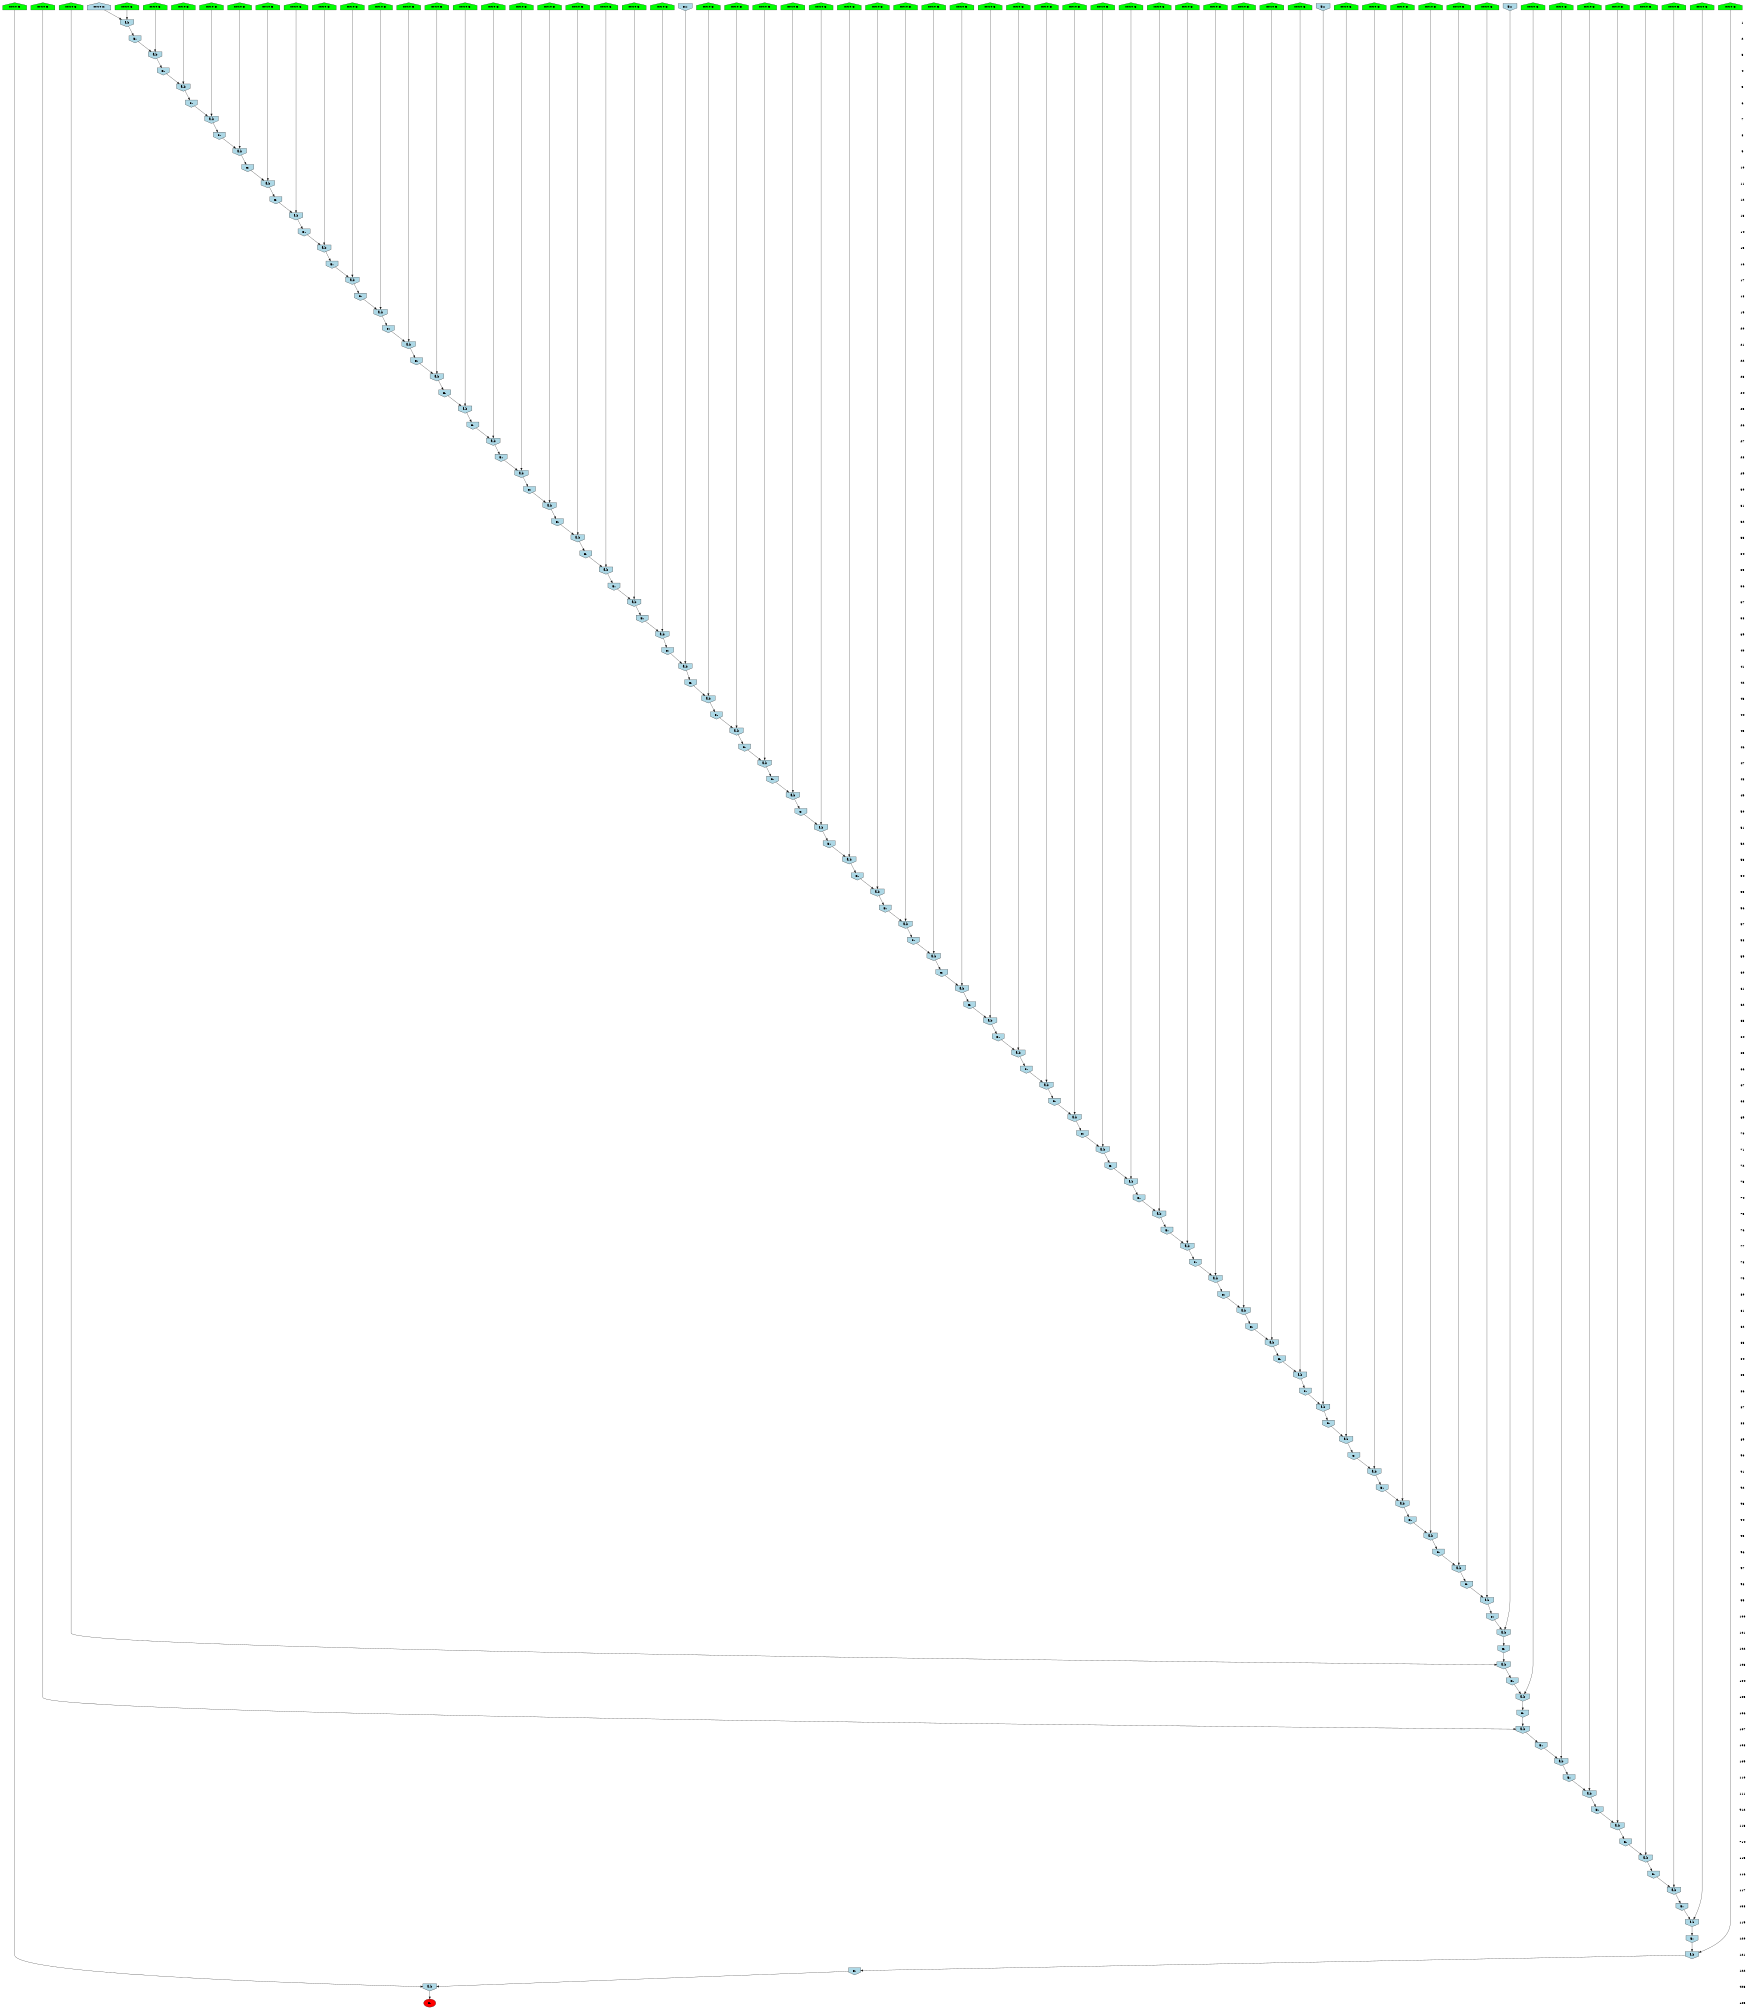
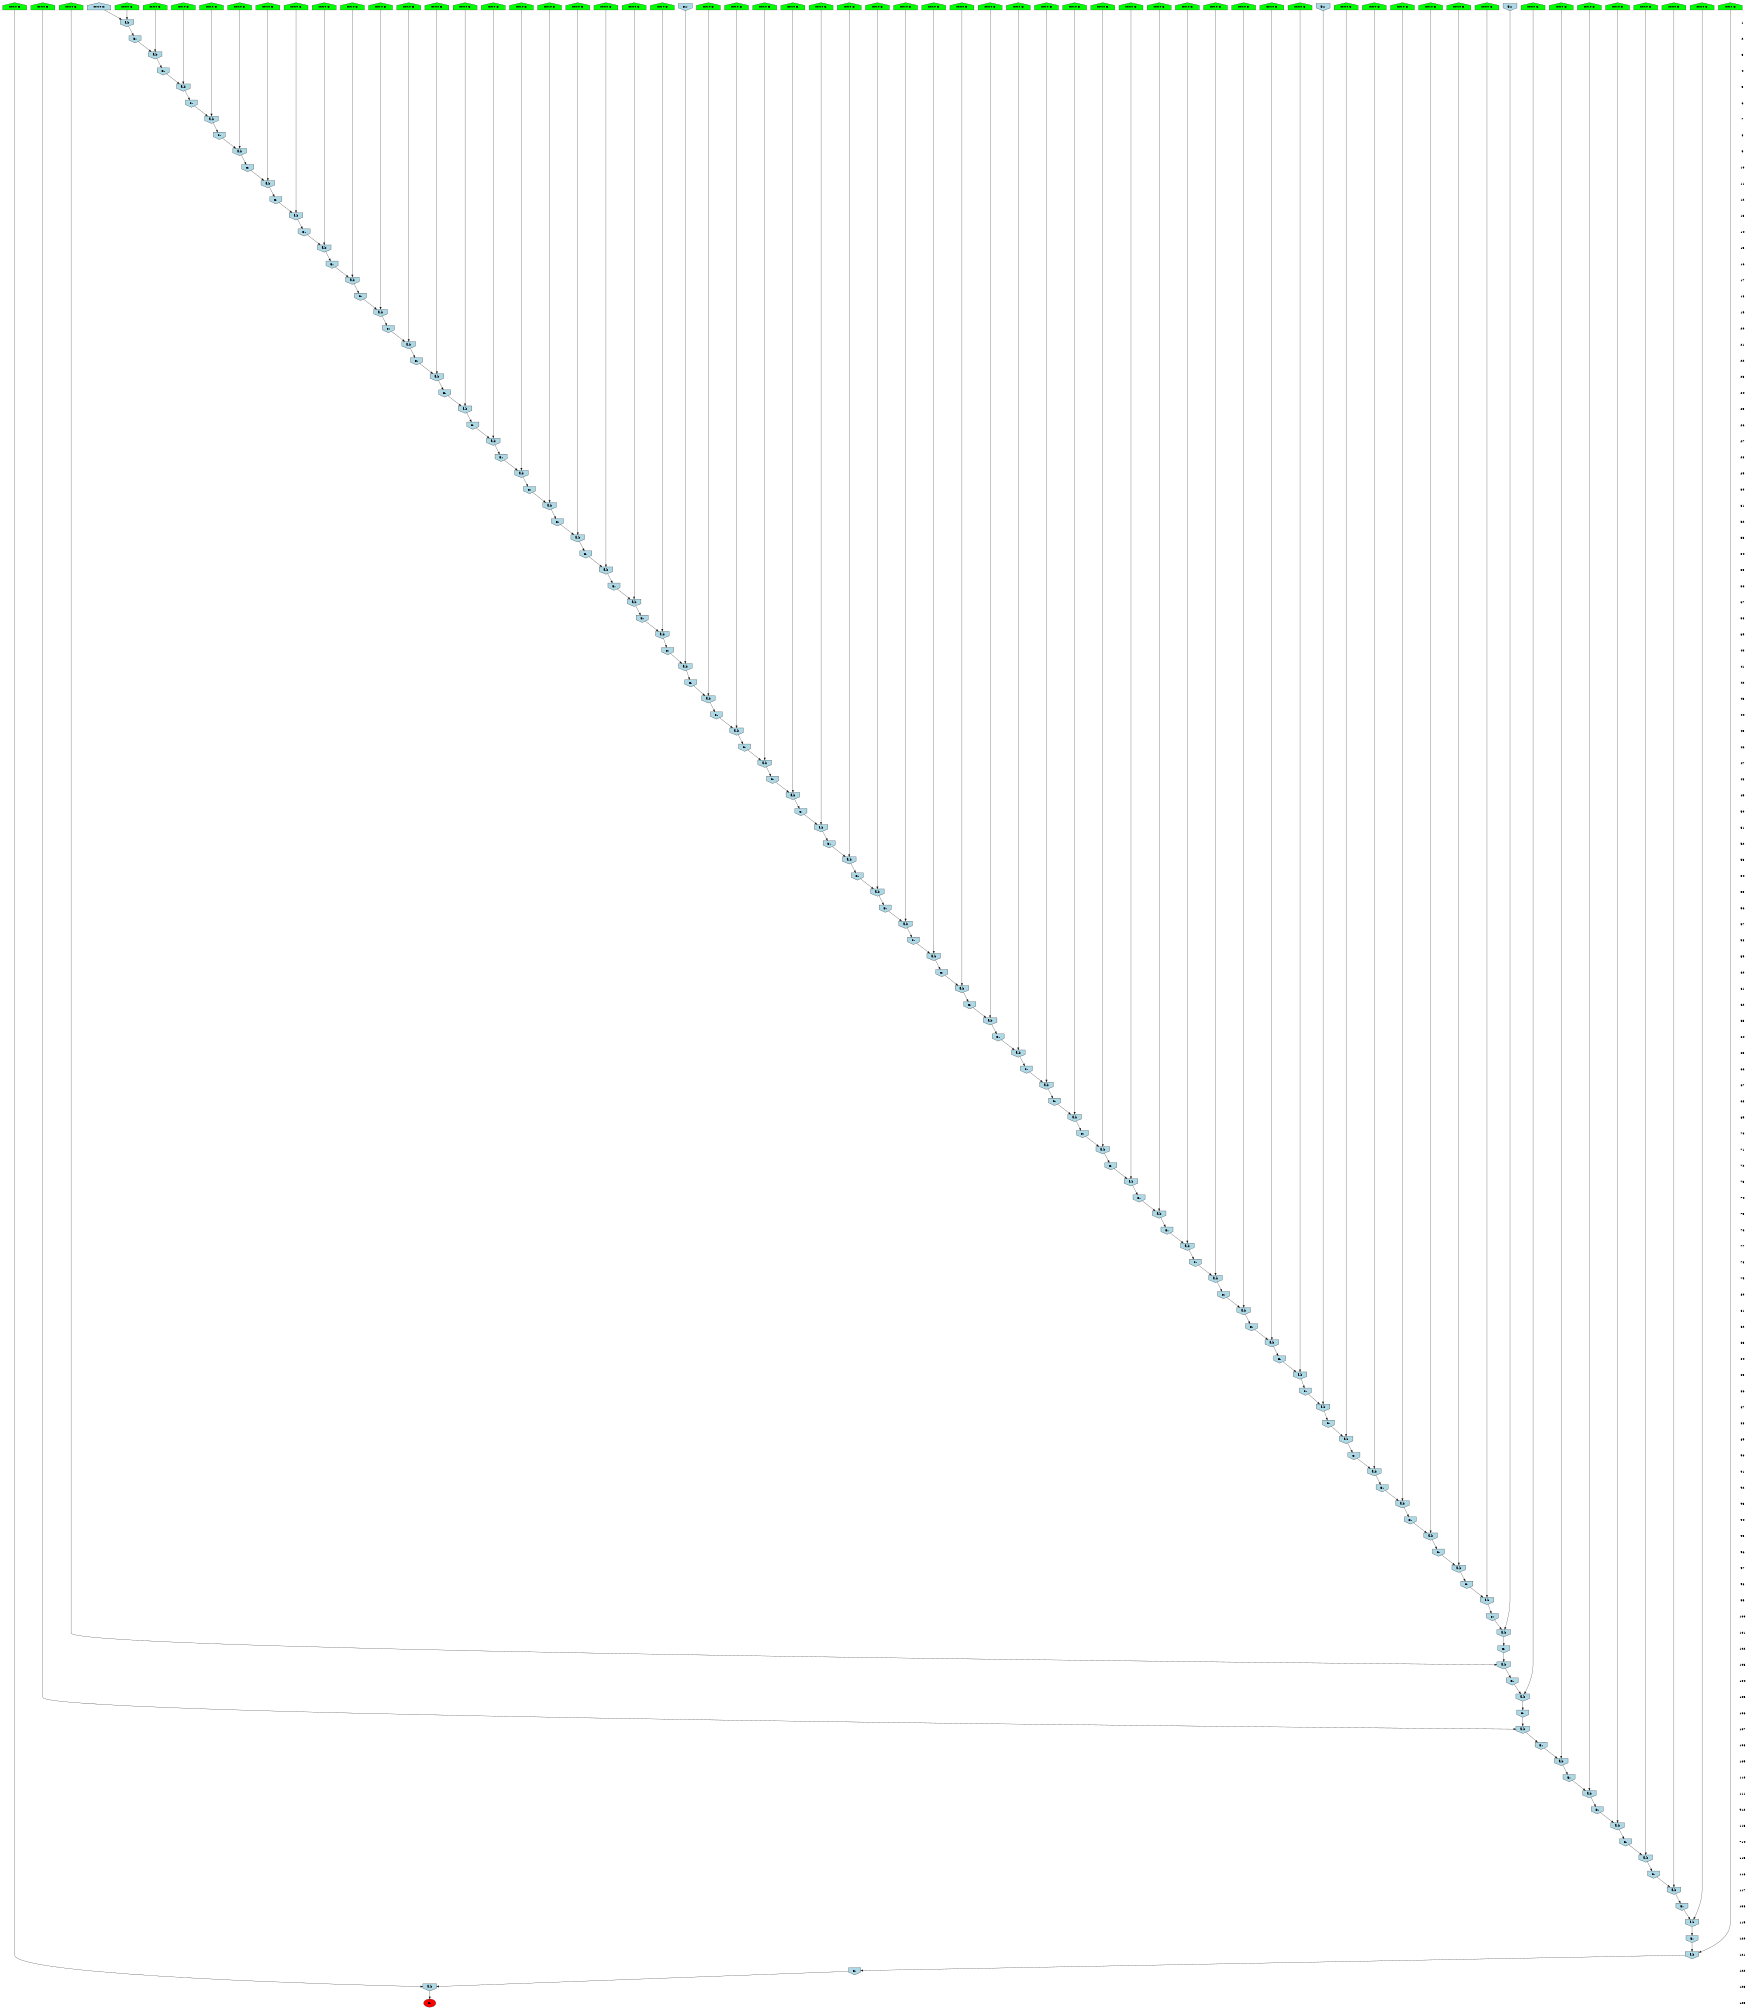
node "423": label "423" -> "123"
